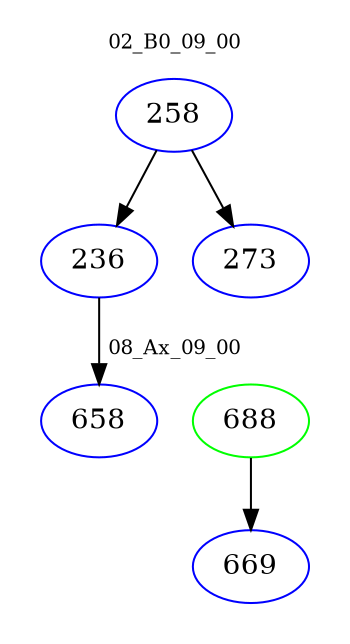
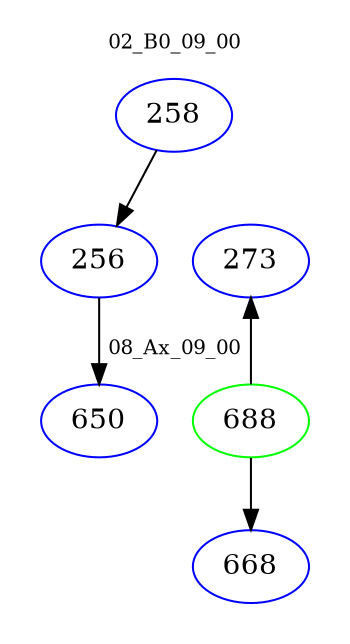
edge "258" -> "273": now "688" -> "273"
node "236": label "236" -> "256"
node "658": label "658" -> "650"
node "669": label "669" -> "668"
